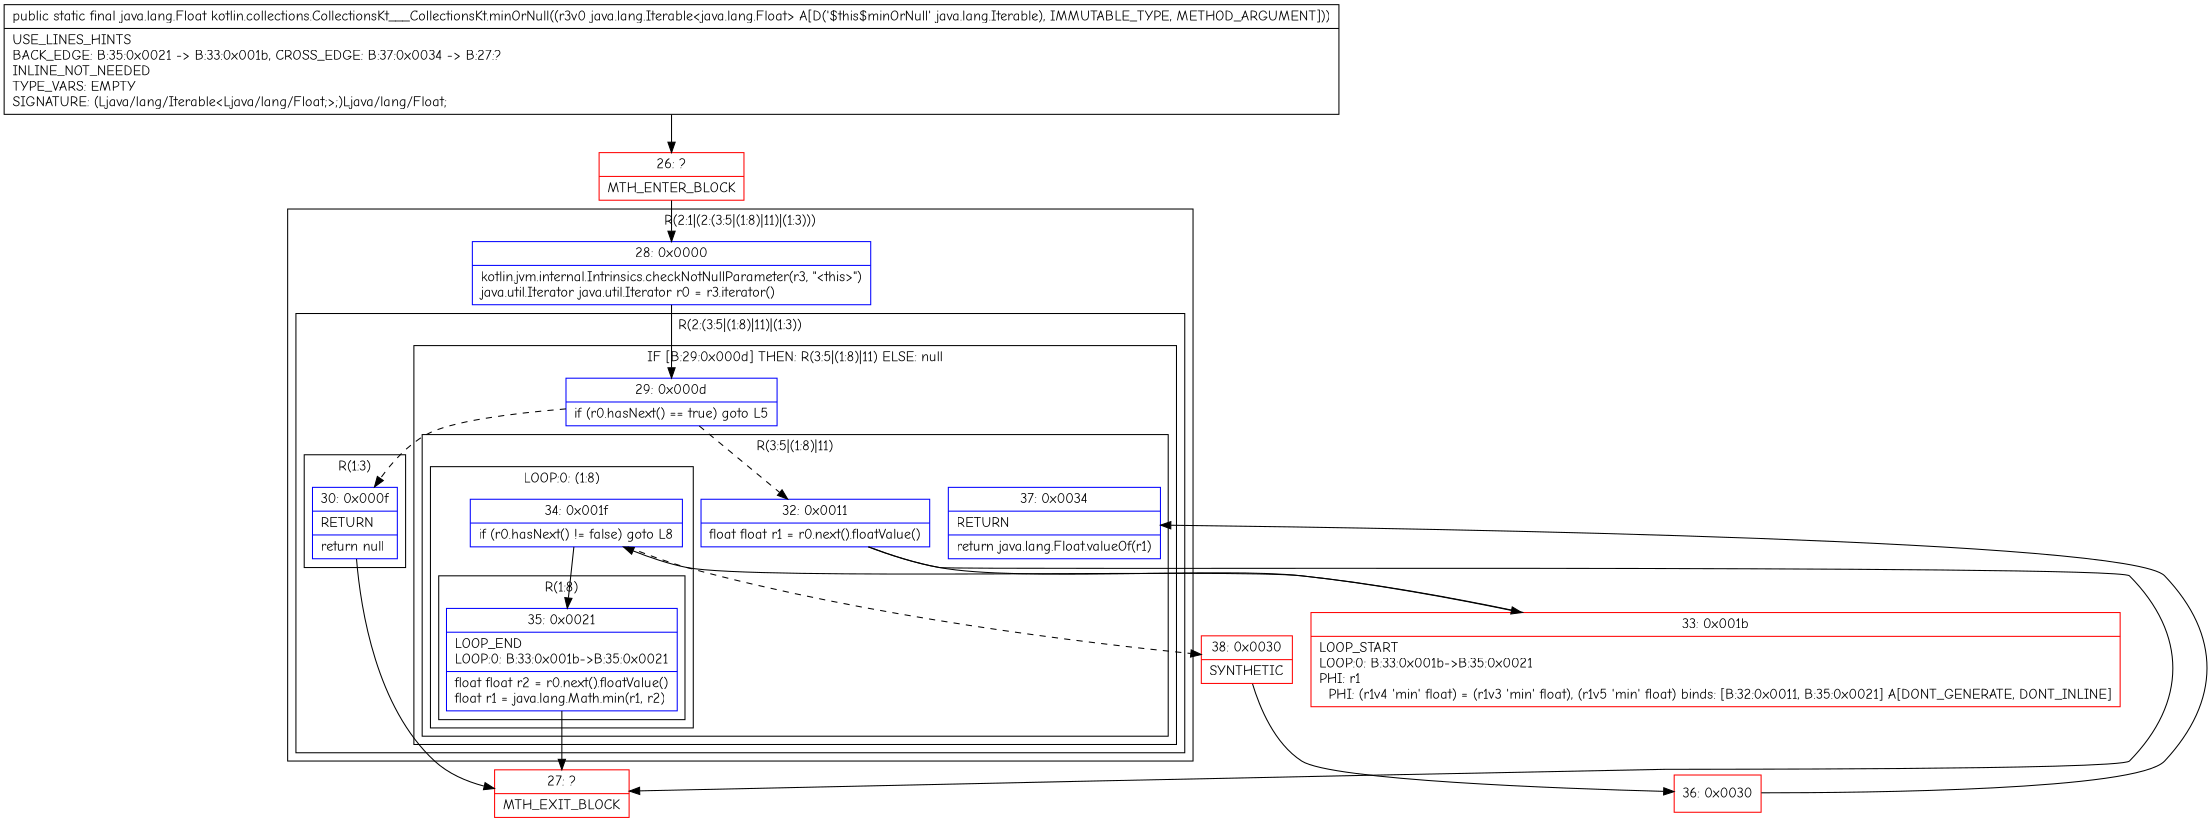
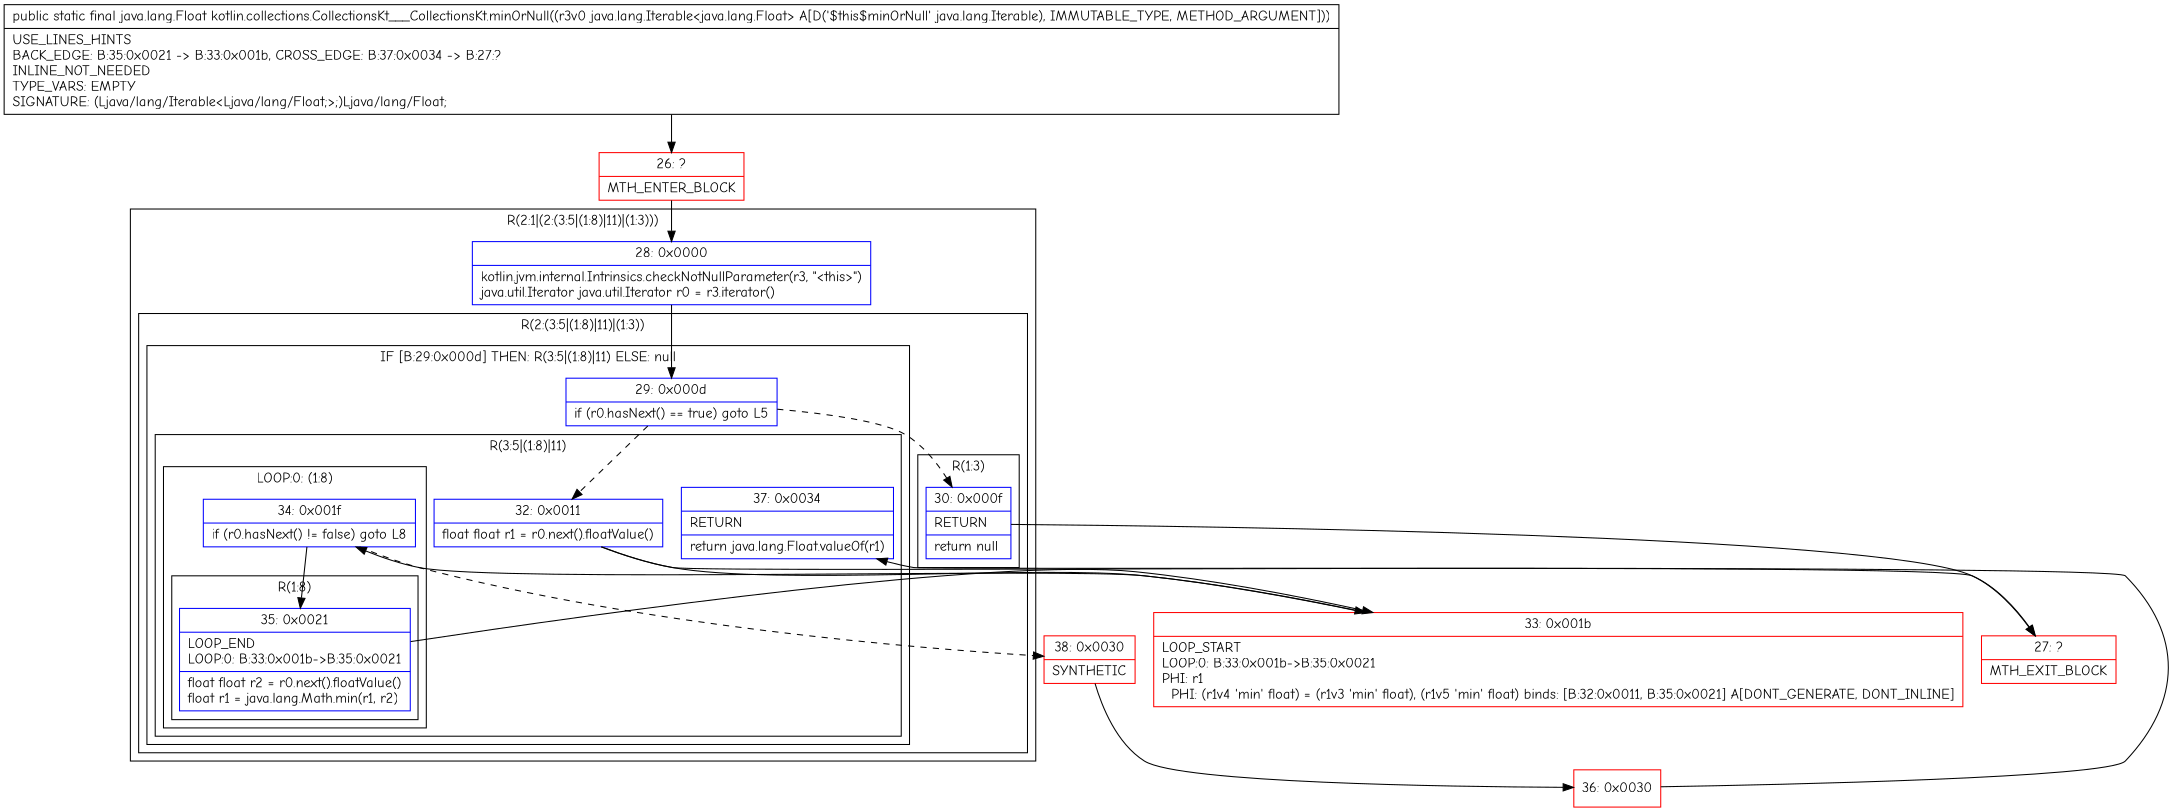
edge "35: 0x0021" -> "27: ?": now "35: 0x0021" -> "33: 0x001b"
